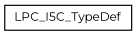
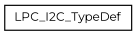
node "LPC_I5C_TypeDef": label "LPC_I5C_TypeDef" -> "LPC_I2C_TypeDef"
